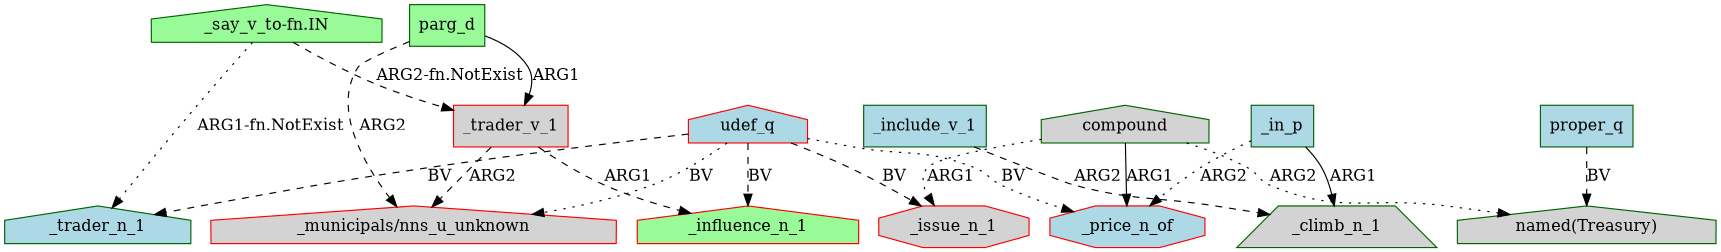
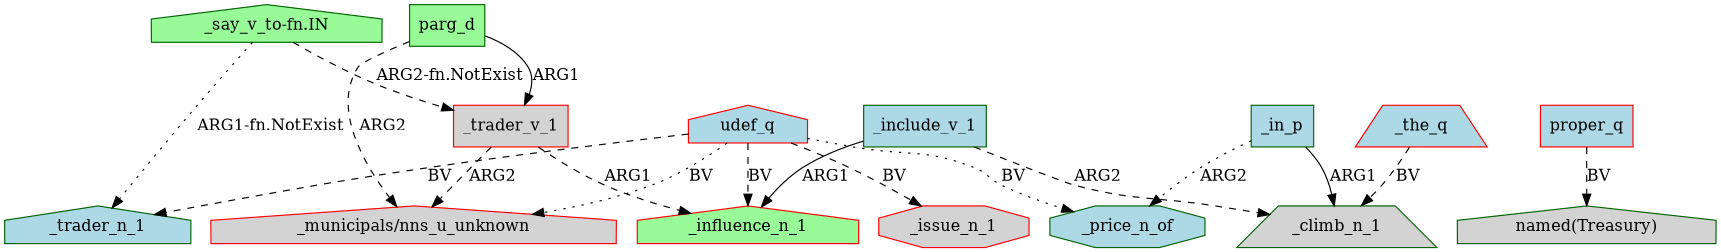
node "compound": removed
node "_the_q": added
node "proper_q": color darkgreen -> red
edge "_include_v_1" -> "_influence_n_1": added, label "ARG1"
node "_price_n_of": color red -> darkgreen
